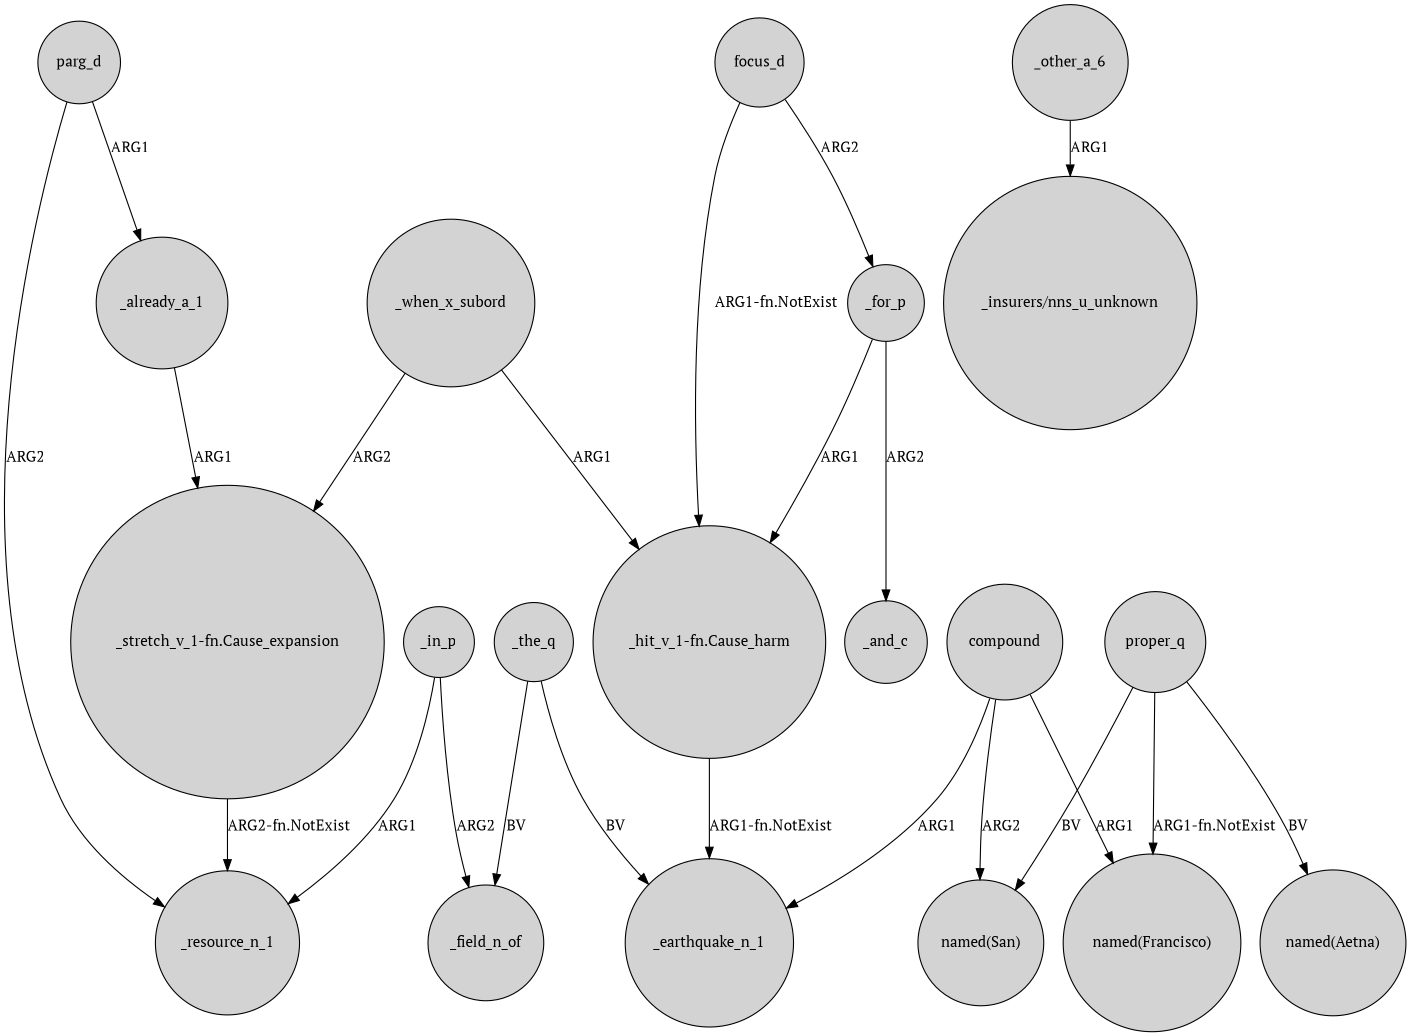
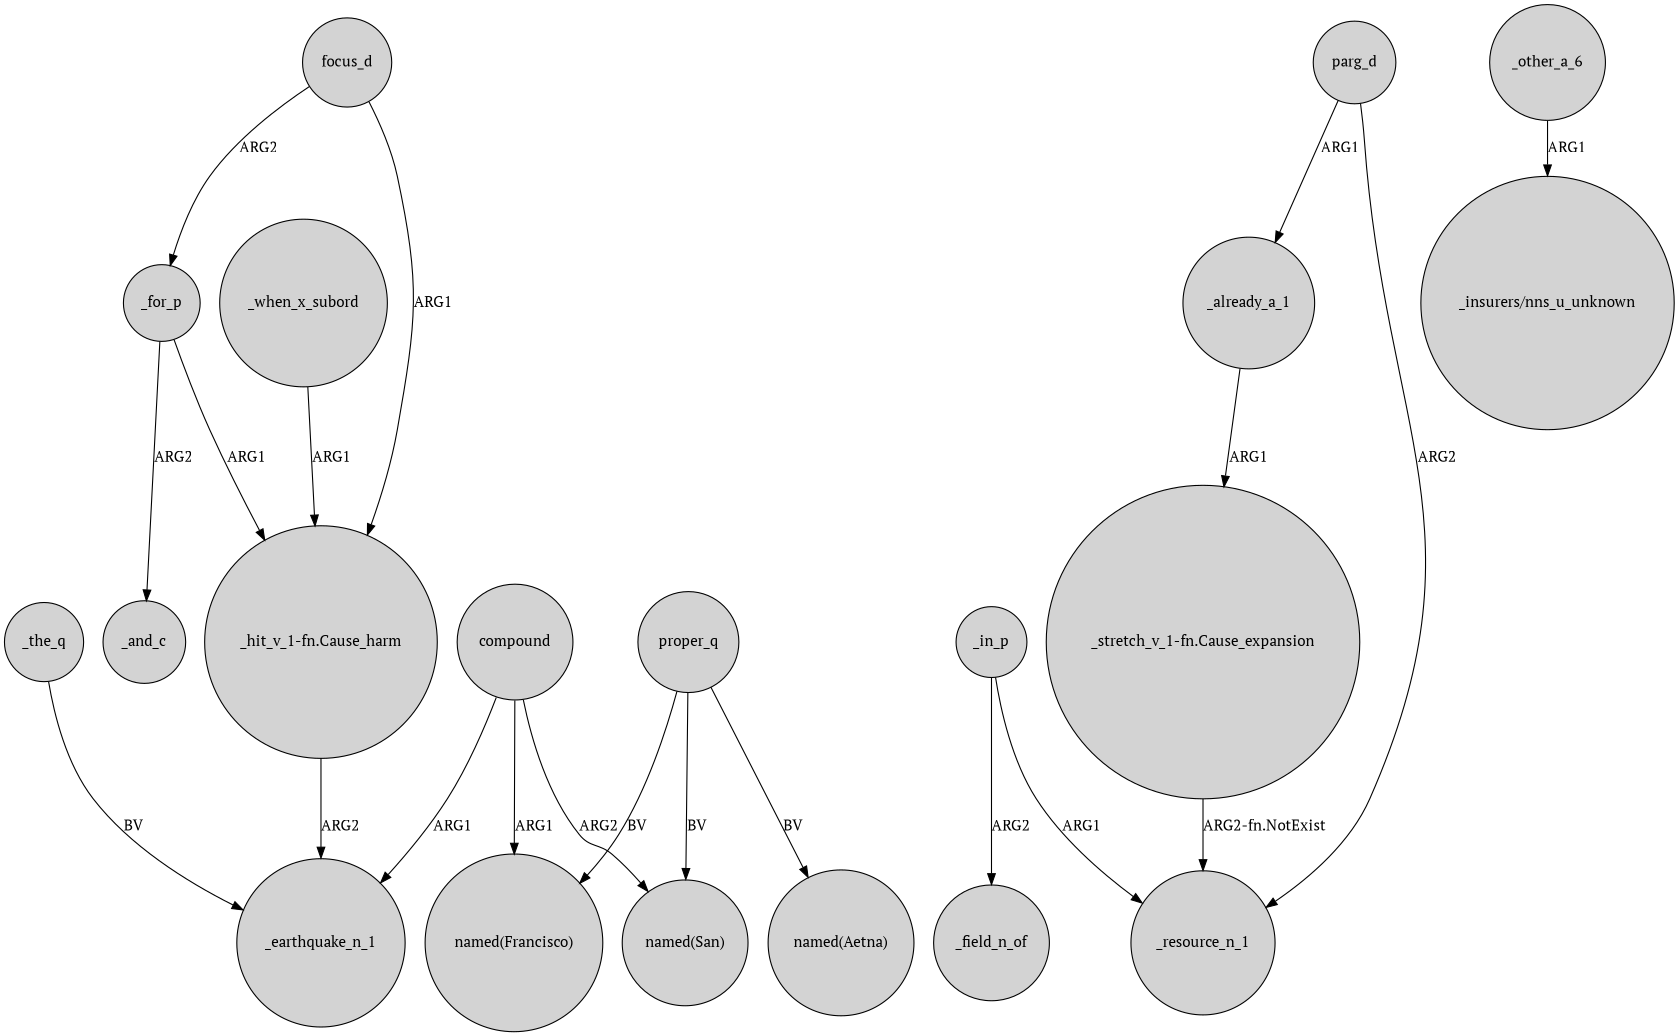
edge "focus_d" -> "_hit_v_1-fn.Cause_harm": label "ARG1-fn.NotExist" -> "ARG1"
edge "_when_x_subord" -> "_stretch_v_1-fn.Cause_expansion": removed, label "ARG2"
edge "_the_q" -> "_field_n_of": removed, label "BV"
edge "_hit_v_1-fn.Cause_harm" -> "_earthquake_n_1": label "ARG1-fn.NotExist" -> "ARG2"
edge "proper_q" -> "named(Francisco)": label "ARG1-fn.NotExist" -> "BV"
